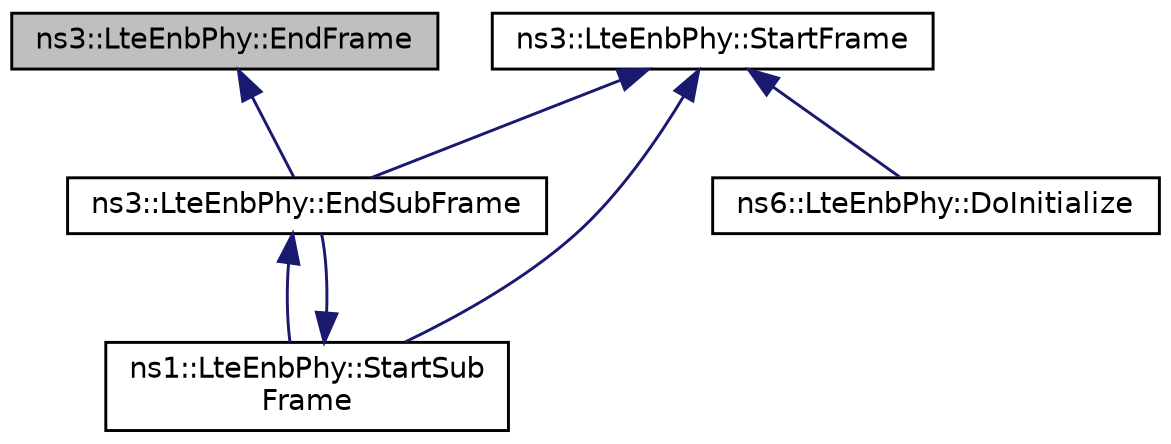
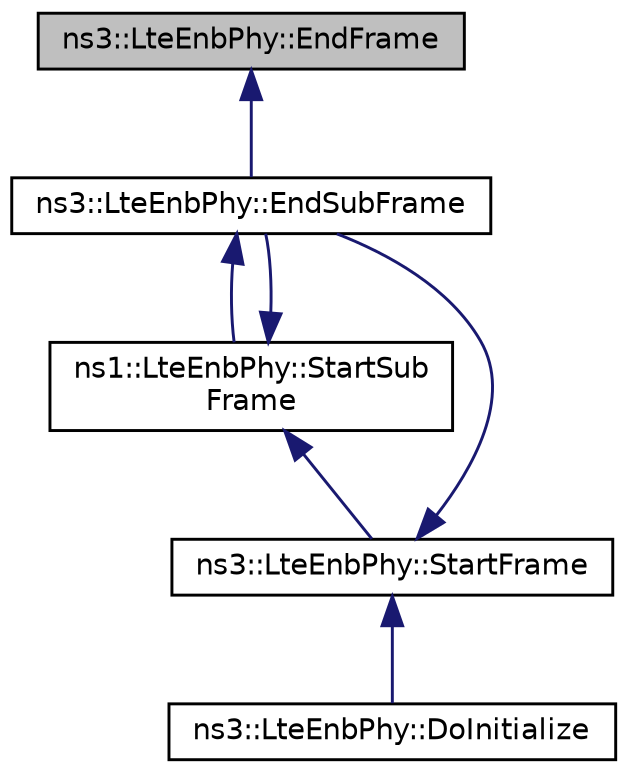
node "ns6::LteEnbPhy::DoInitialize": label "ns6::LteEnbPhy::DoInitialize" -> "ns3::LteEnbPhy::DoInitialize"
edge "ns1::LteEnbPhy::StartSub Frame" -> "ns3::LteEnbPhy::StartFrame": reversed
